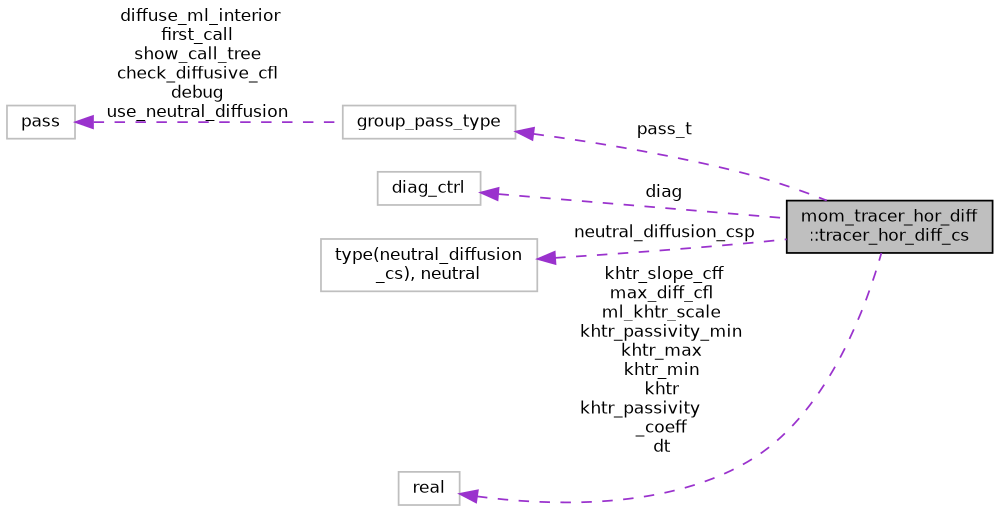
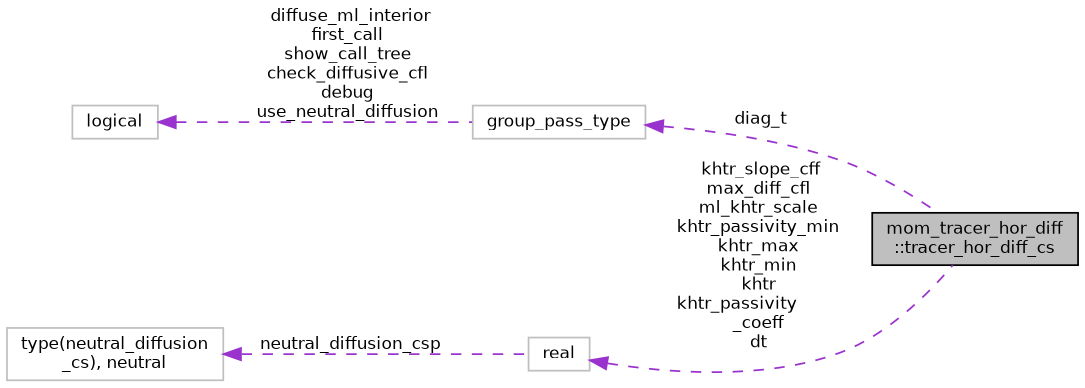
node "pass": label "pass" -> "logical"
edge "mom_tracer_hor_diff ::tracer_hor_diff_cs" -> "group_pass_type": label " pass_t" -> " diag_t"
node "diag_ctrl": removed
edge "mom_tracer_hor_diff ::tracer_hor_diff_cs" -> "type(neutral_diffusion _cs), neutral": now "real" -> "type(neutral_diffusion _cs), neutral"
